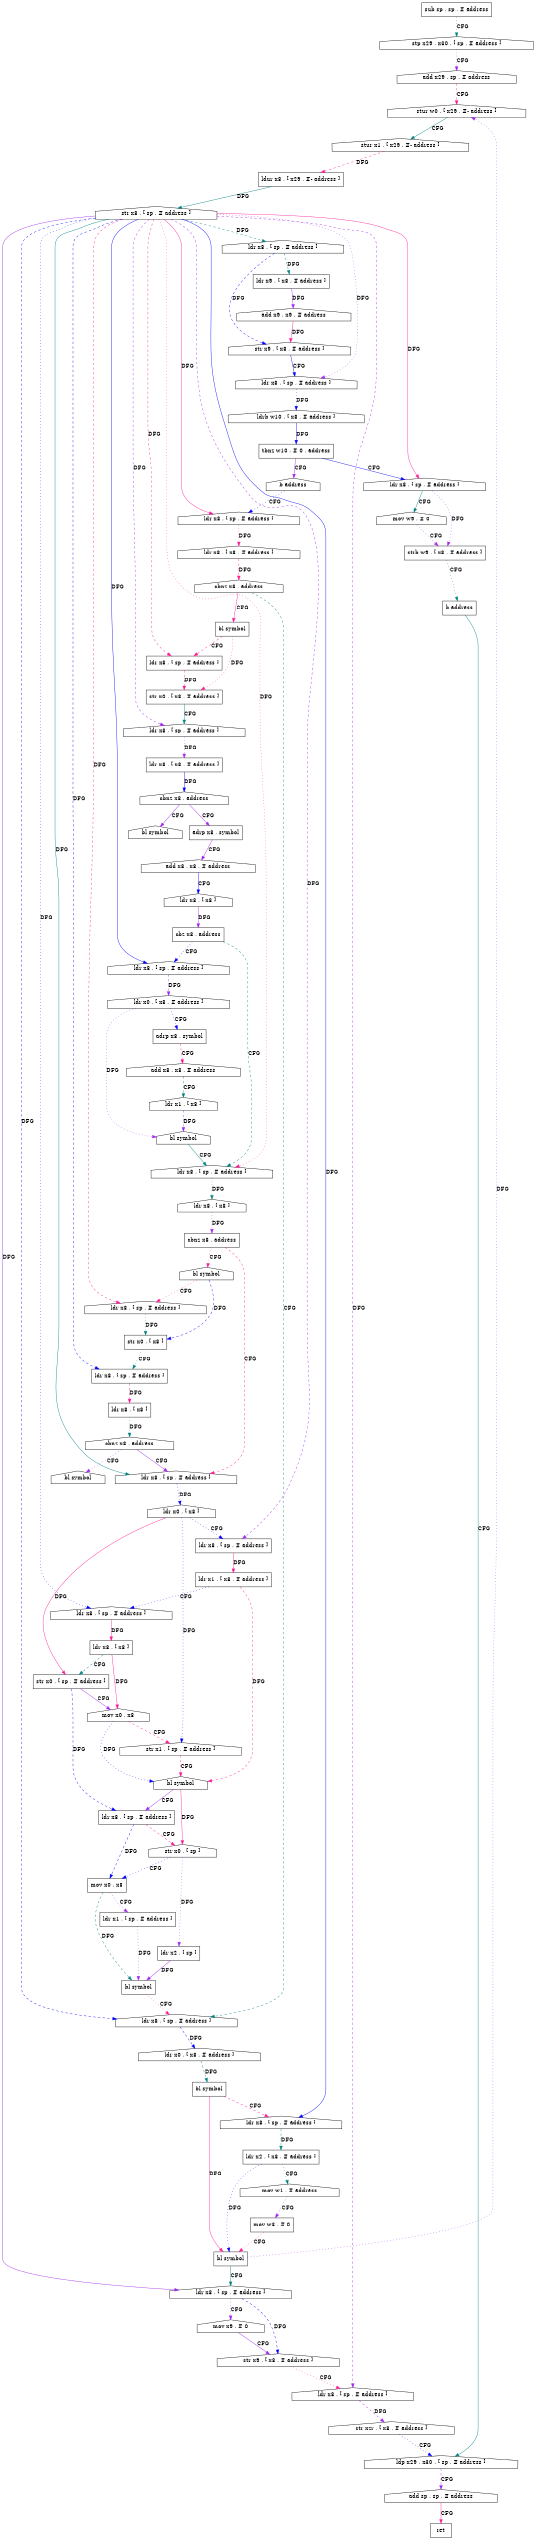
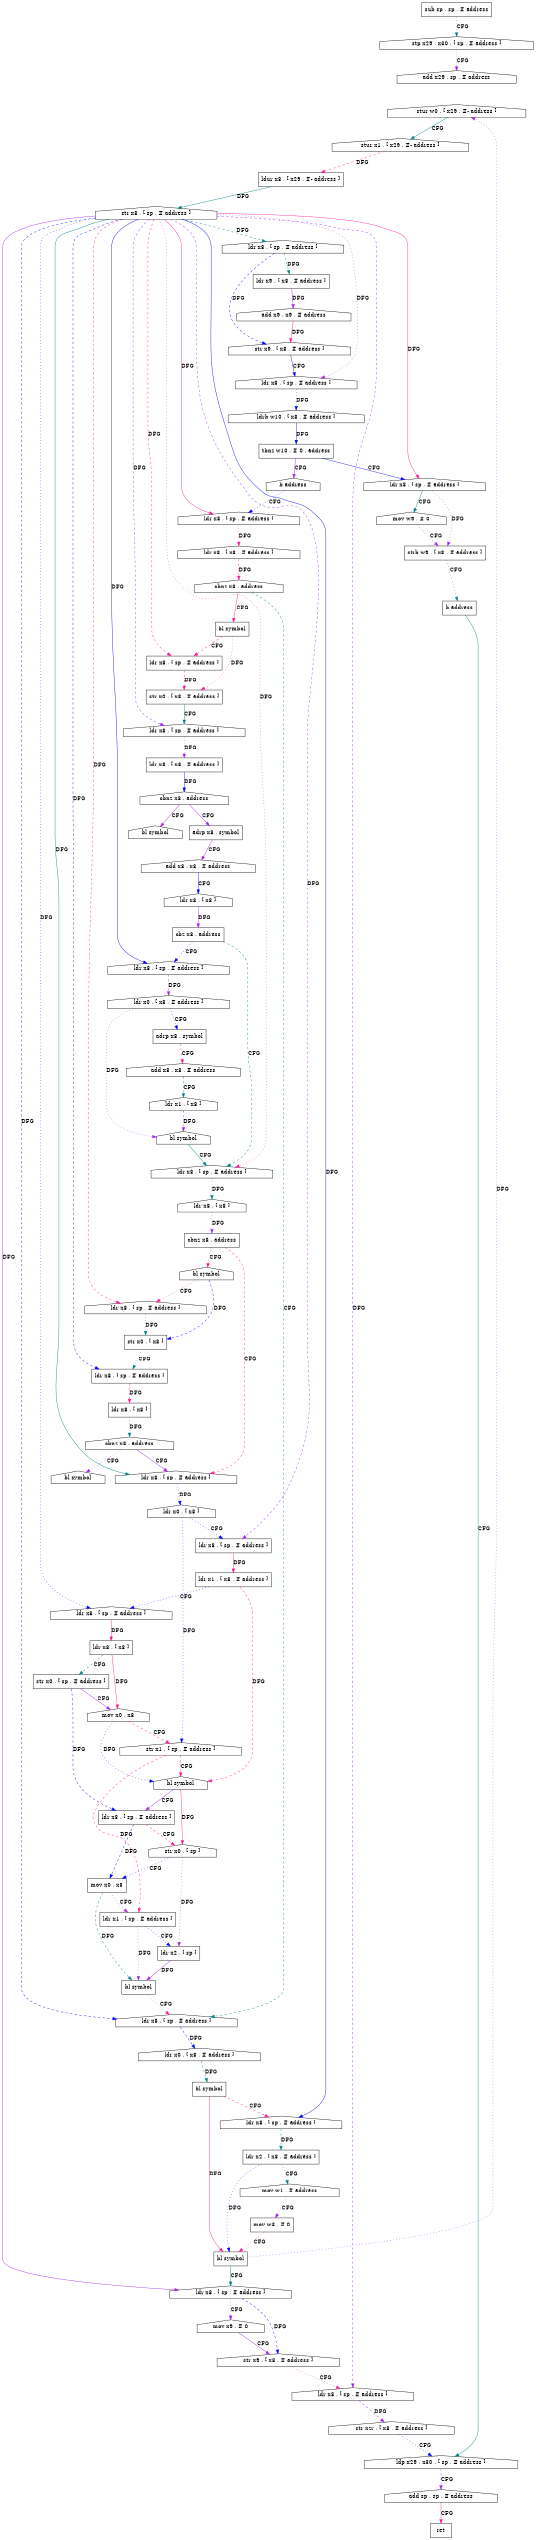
edge "add x29 , sp , # address" -> "stur w0 , [ x29 , #- address ]": removed, label "CFG"
edge "ldr x0 , [ x8 ]" -> "str x0 , [ sp , # address ]": removed, label "DFG"
edge "str x1 , [ sp , # address ]" -> "ldr x1 , [ sp , # address ]": added, label "DFG"
edge "ldr x1 , [ sp , # address ]" -> "ldr x2 , [ sp ]": added, label "CFG"
